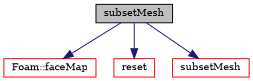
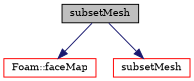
node "reset": removed
